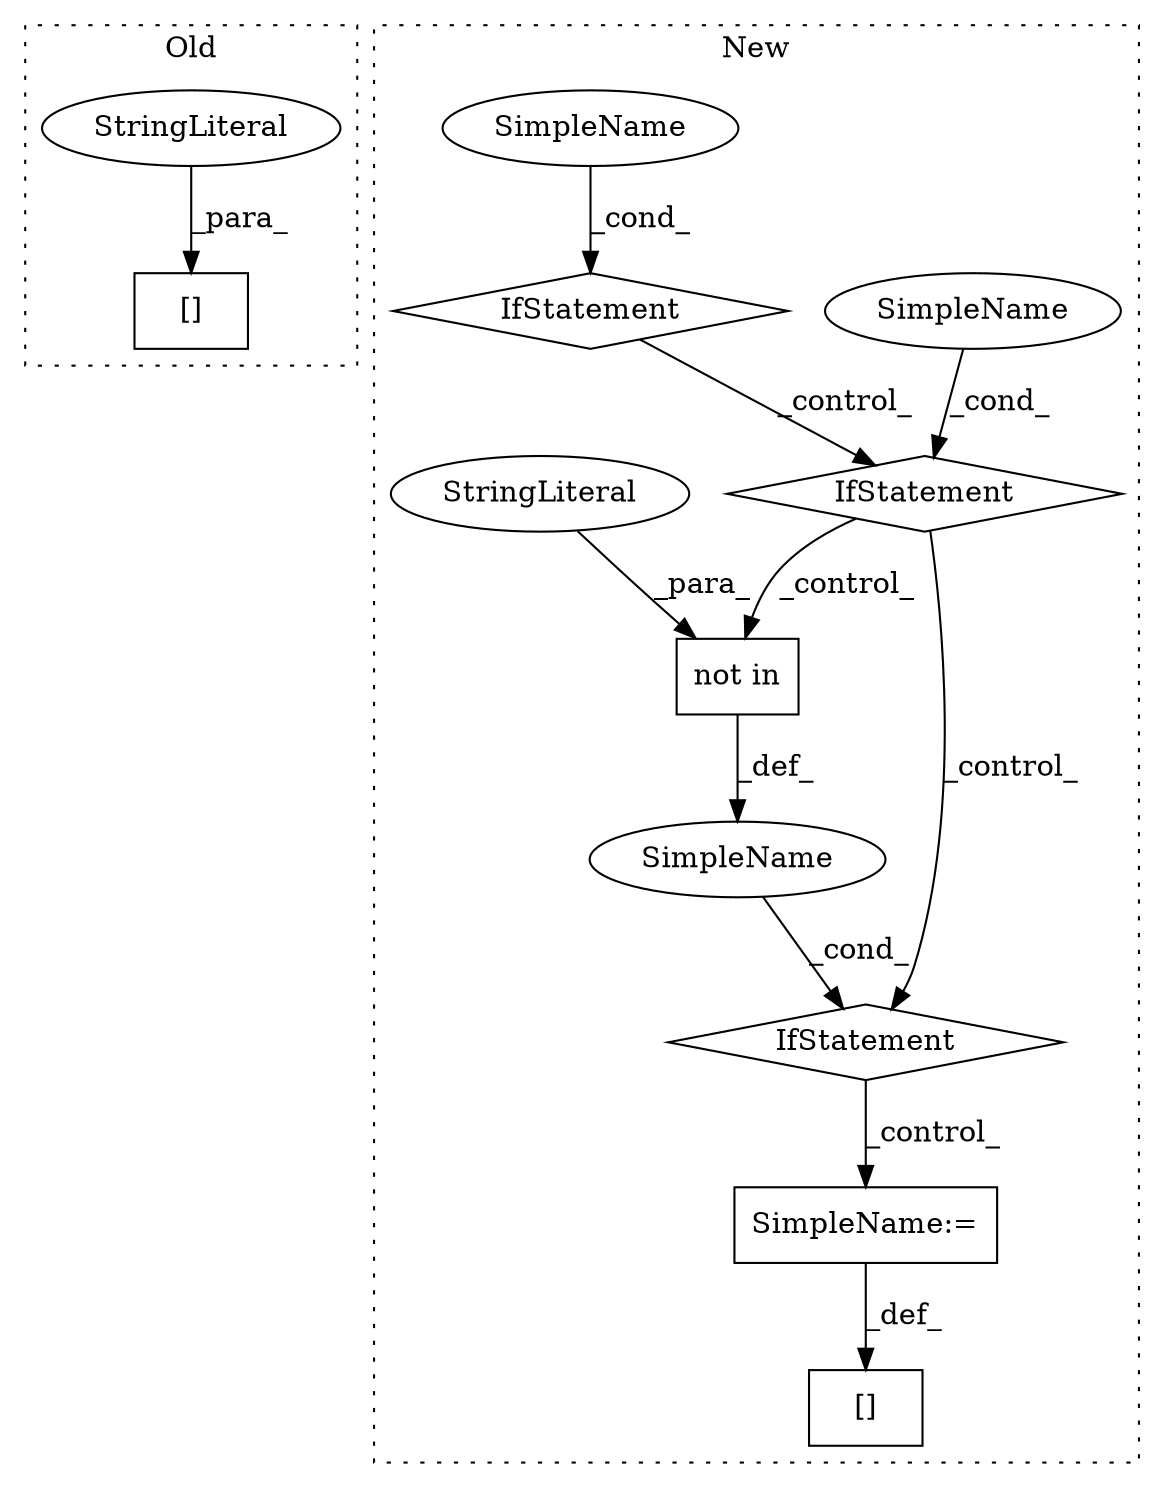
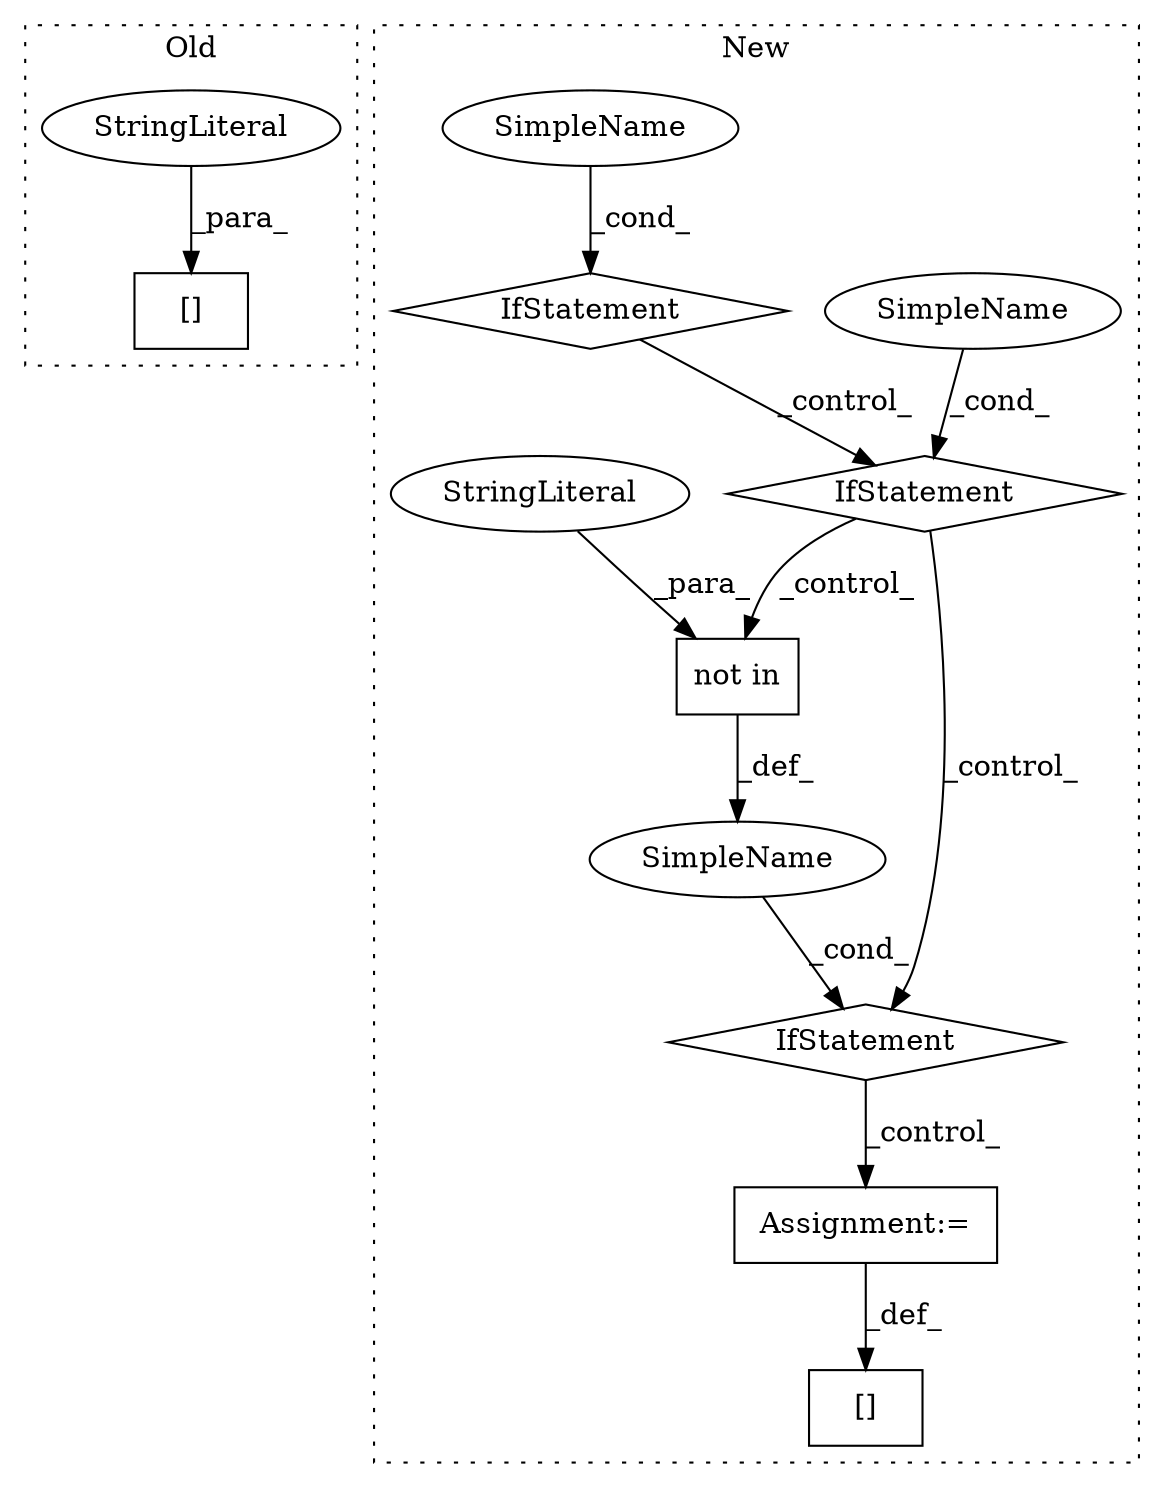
node "SimpleName:=": label "SimpleName:=" -> "Assignment:="
